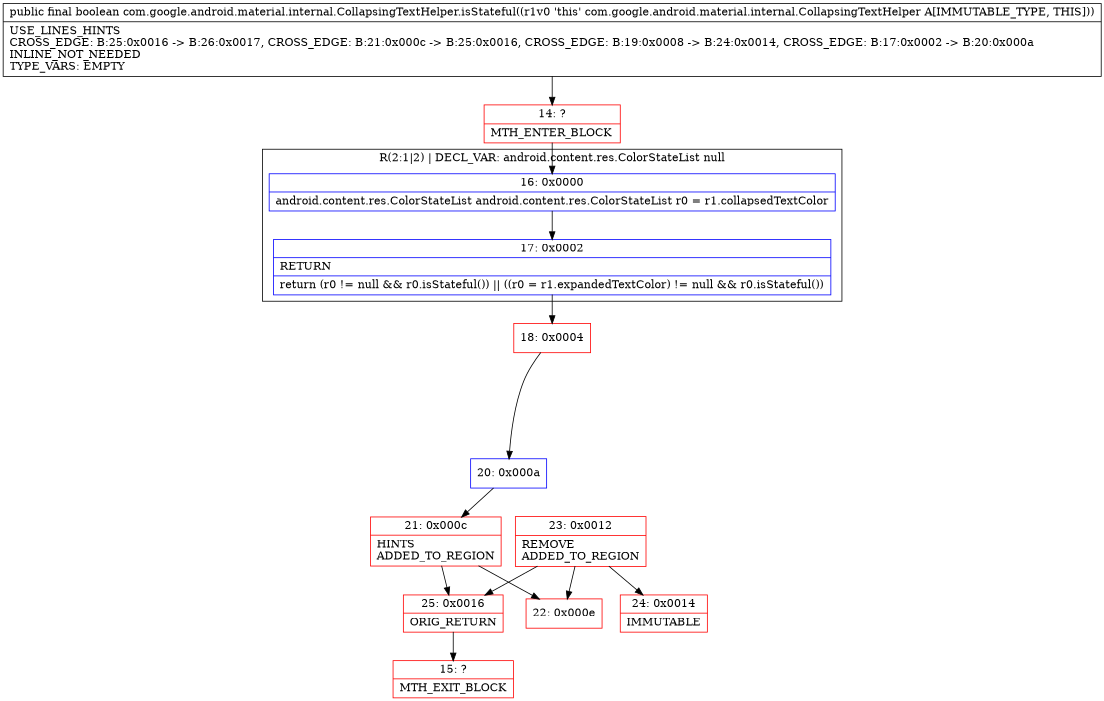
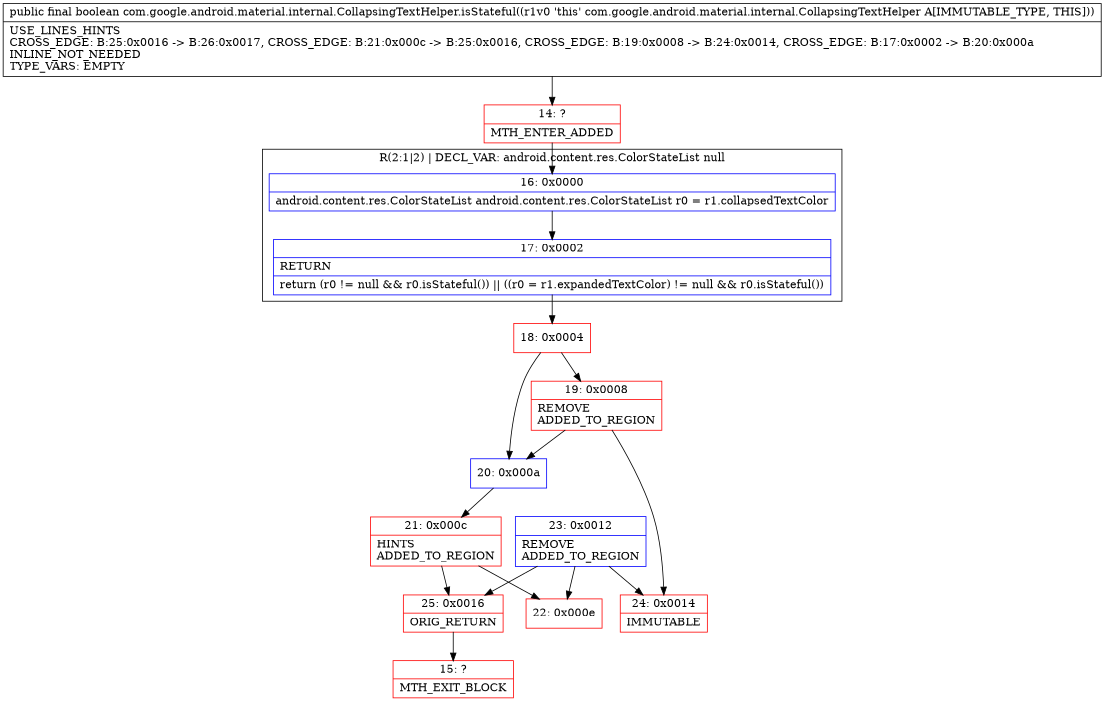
node "14: ?": text "MTH_ENTER_BLOCK" -> "MTH_ENTER_ADDED"
node "19: 0x0008": added
node "23: 0x0012": color red -> blue
